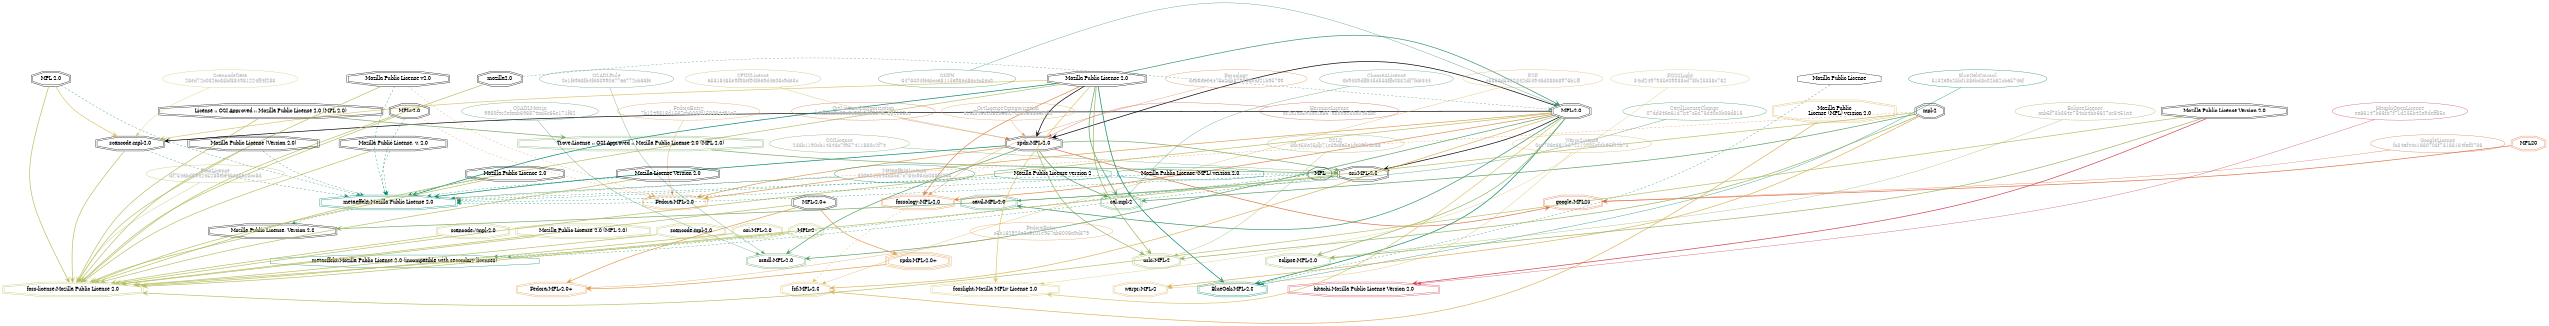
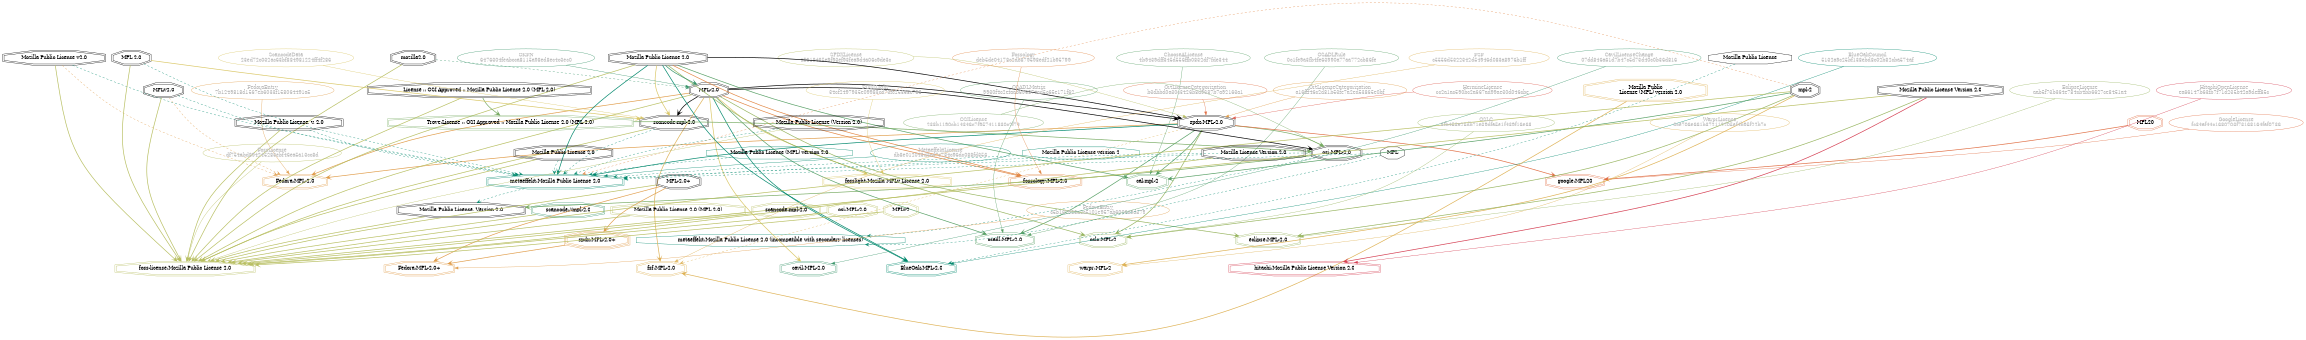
edge "Mozilla Public License 2.0" -> "fosslight:Mozilla MPLv License 2.0": removed
edge "Mozilla Public License (Version 2.0)" -> "foss-license:Mozilla Public License 2.0": style bold -> solid
edge "MPL-2.0" -> "cavil:MPL-2.0": color #379469 -> #dac767
node "scancode://mpl-2.0": color #b8bf62 -> #379469
